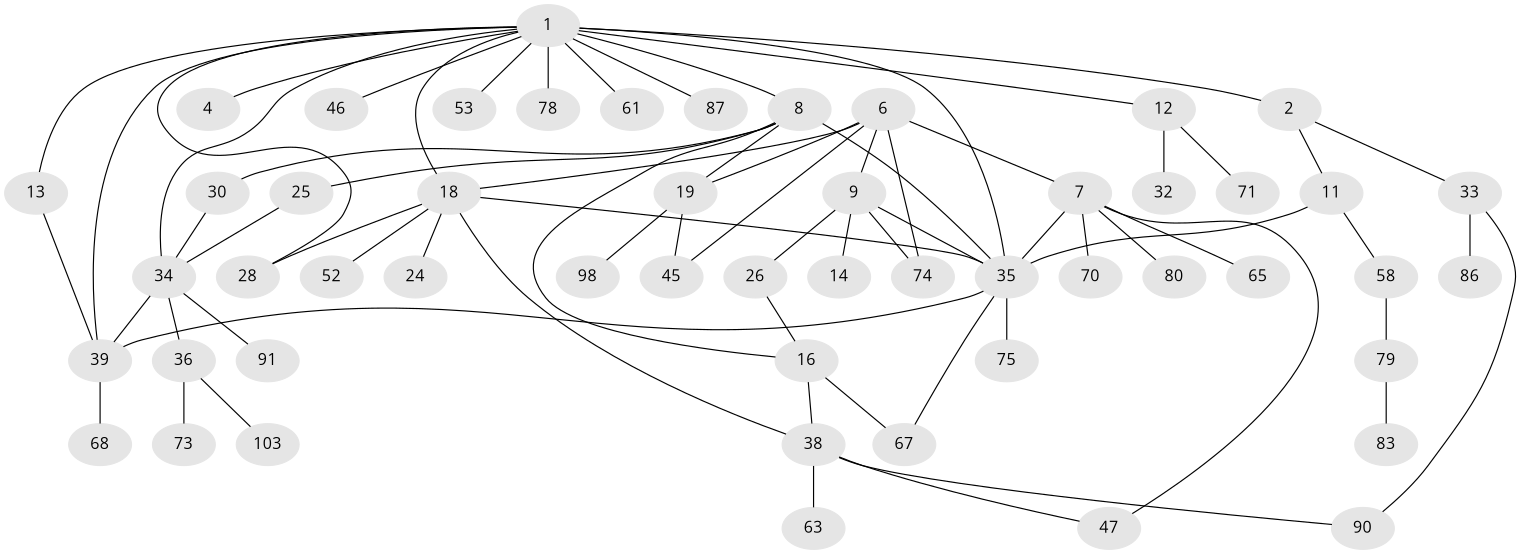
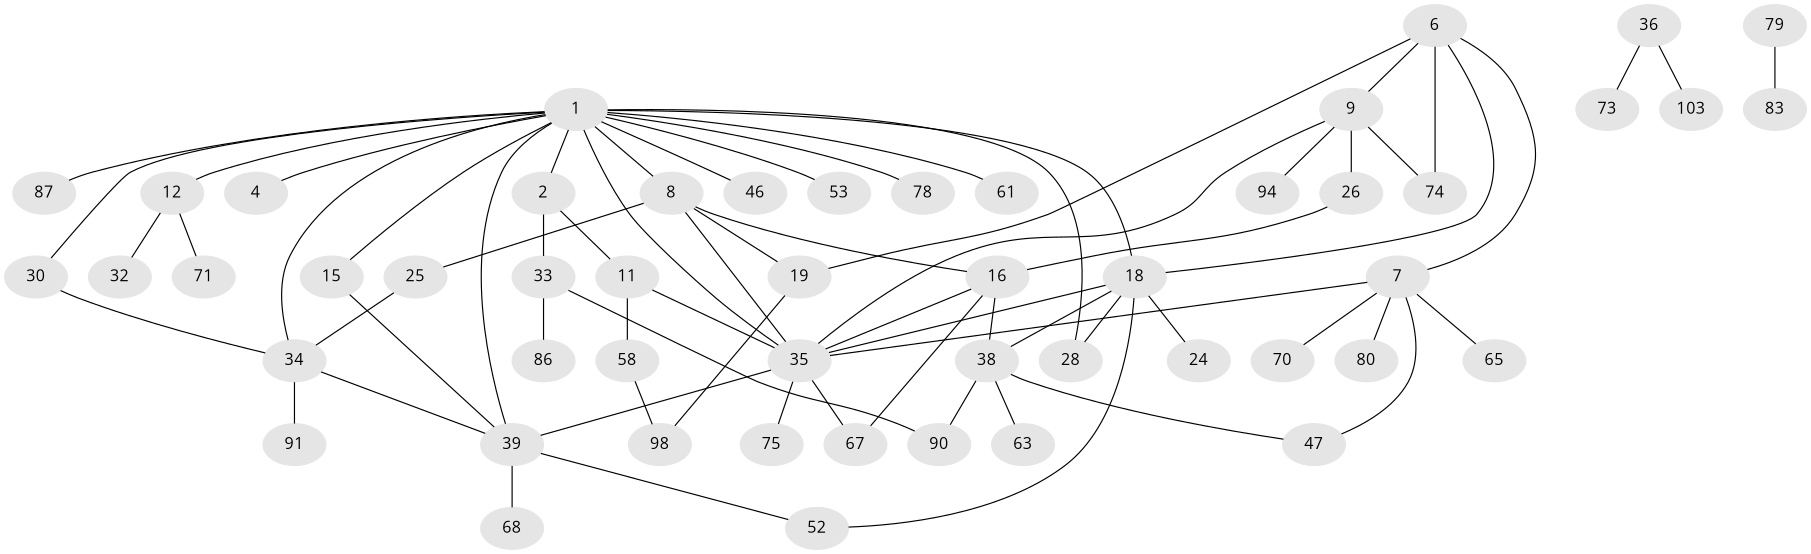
edge "8" -- "30": now "1" -- "30"
node "13": label "13" -> "15"
node "45": removed
node "14": label "14" -> "94"
edge "34" -- "36": removed
edge "16" -- "35": added
edge "58" -- "79": now "58" -- "98"
edge "39" -- "52": added
